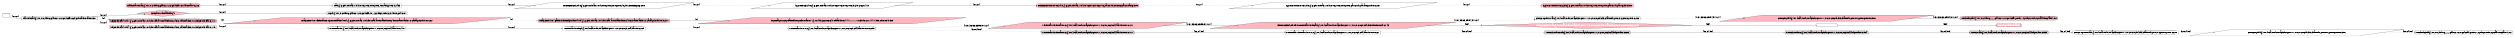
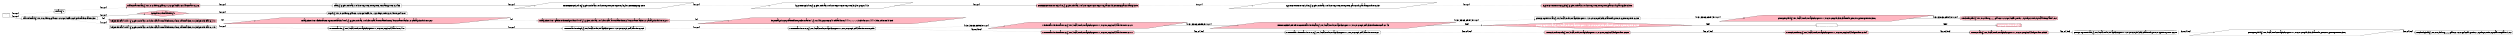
node "_start@?": added
